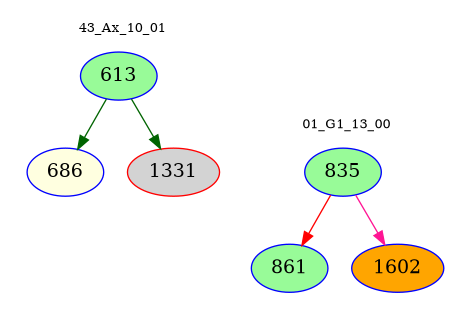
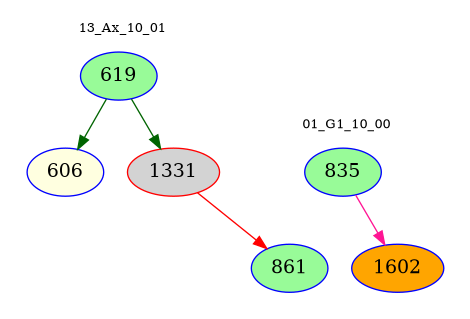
cluster "43_Ax_10_01": label "43_Ax_10_01" -> "13_Ax_10_01"
node "613": label "613" -> "619"
cluster "01_G1_13_00": label "01_G1_13_00" -> "01_G1_10_00"
node "686": label "686" -> "606"
edge "835" -> "861": now "1331" -> "861"
